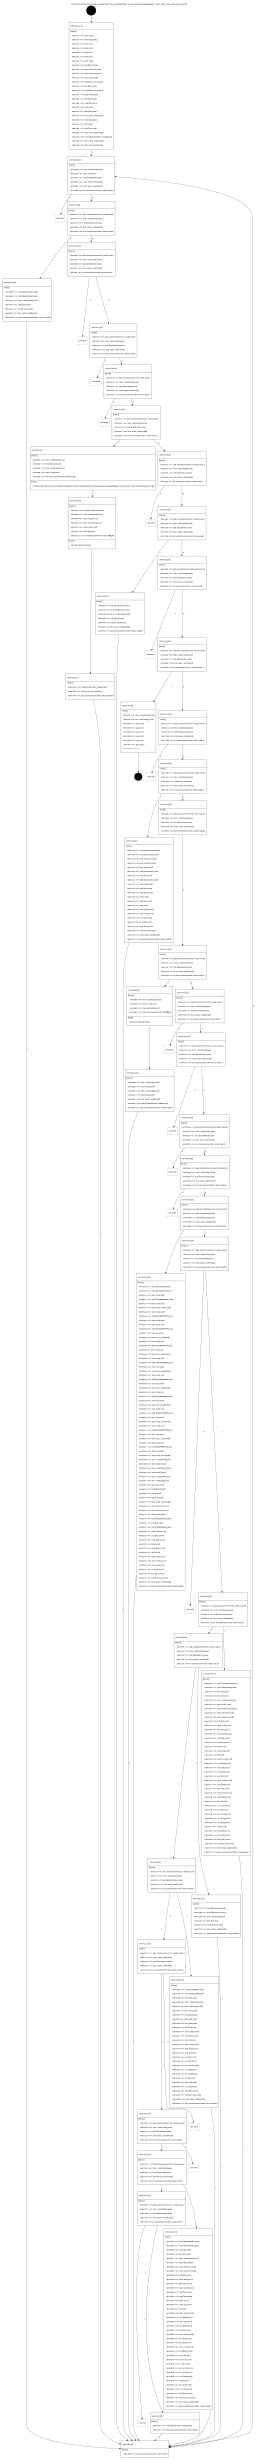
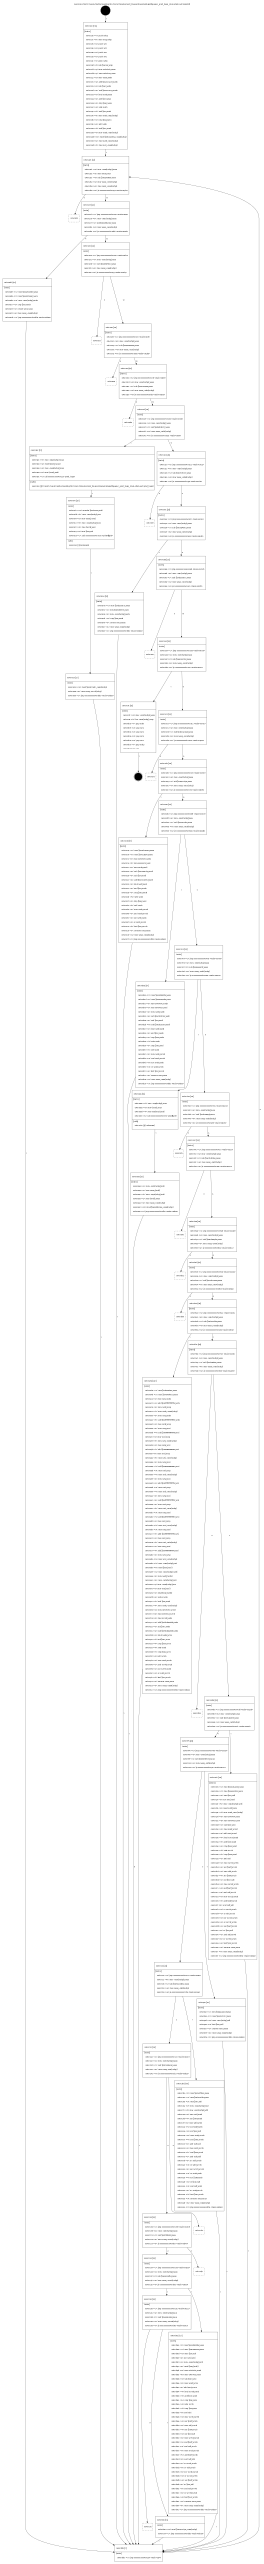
node "0x401b08 [91]": added
